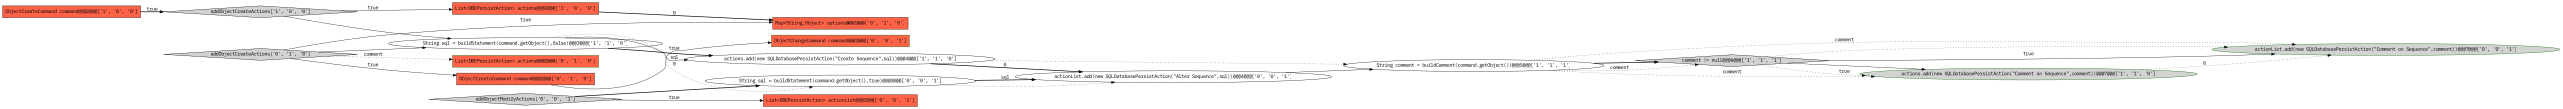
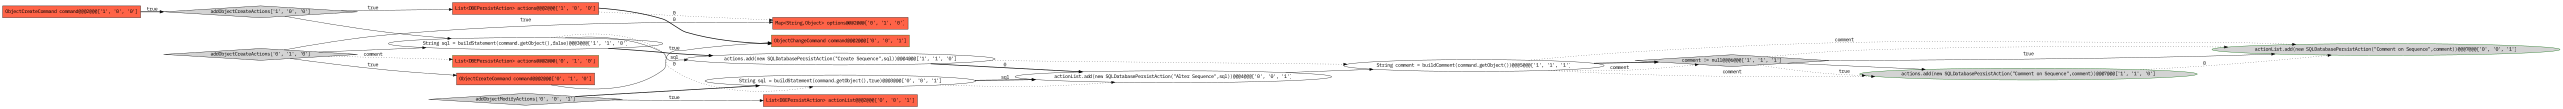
edge "List<DBEPersistAction> actions@@@2@@@['1', '0', '0']" -> "Map<String,Object> options@@@2@@@['0', '1', '0']": style bold -> dotted
edge "List<DBEPersistAction> actions@@@2@@@['1', '0', '0']" -> "ObjectChangeCommand command@@@2@@@['0', '0', '1']": added, label "0"
